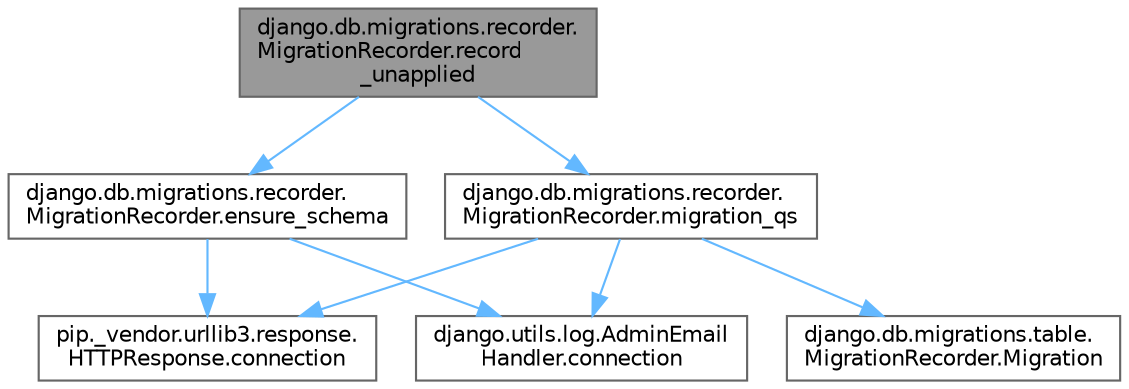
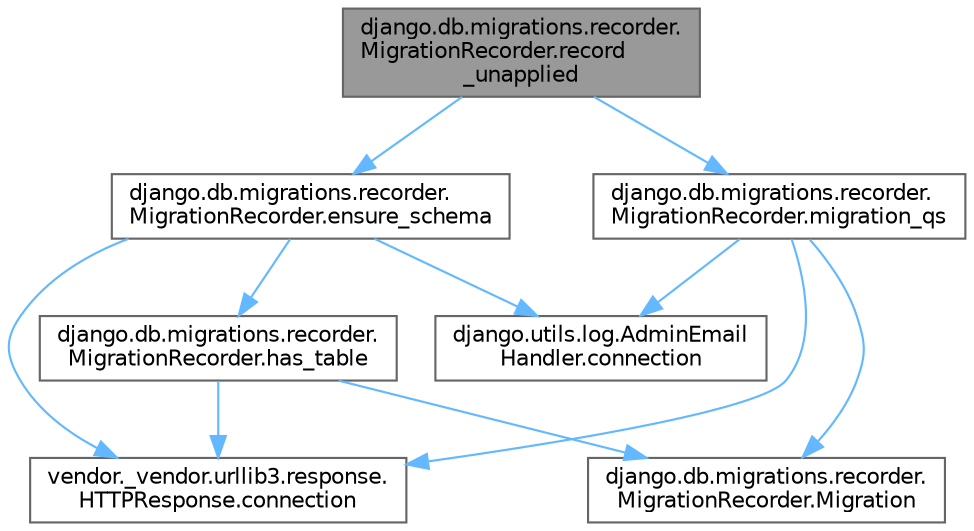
node "pip._vendor.urllib3.response. HTTPResponse.connection": label "pip._vendor.urllib3.response. HTTPResponse.connection" -> "vendor._vendor.urllib3.response. HTTPResponse.connection"
node "django.db.migrations.recorder. MigrationRecorder.has_table": added
node "django.db.migrations.table. MigrationRecorder.Migration": label "django.db.migrations.table. MigrationRecorder.Migration" -> "django.db.migrations.recorder. MigrationRecorder.Migration"
